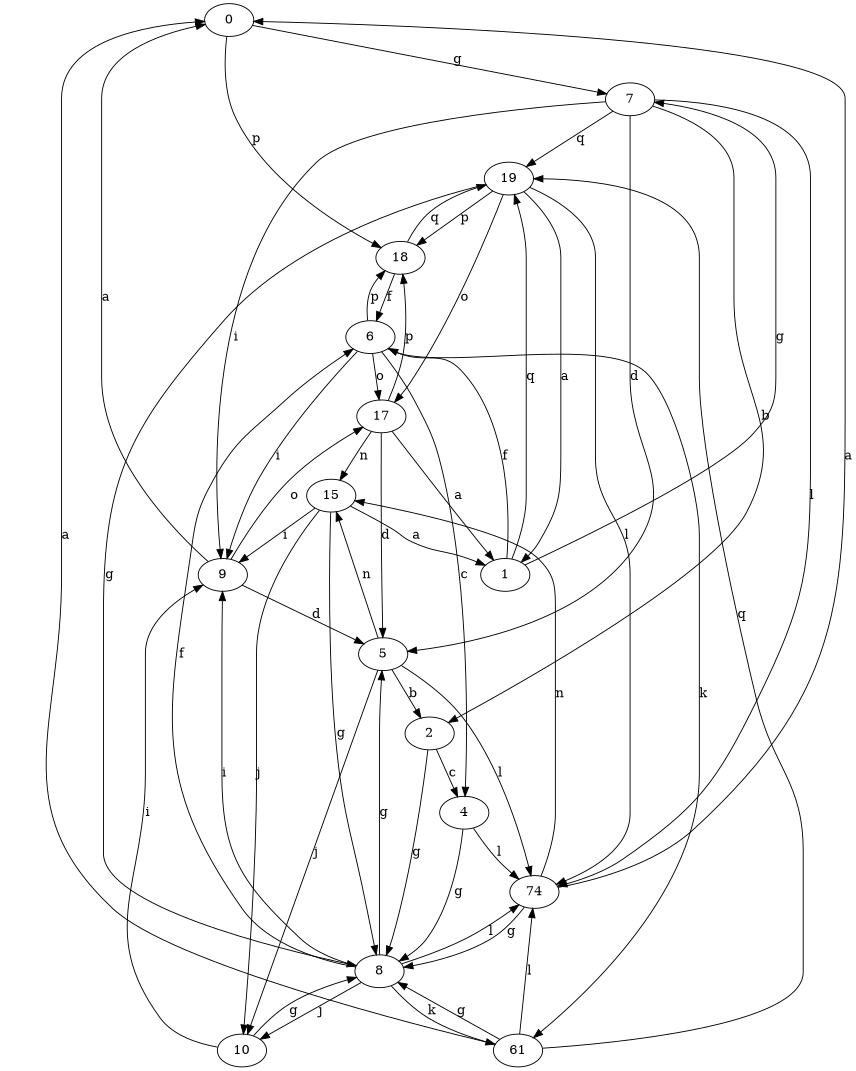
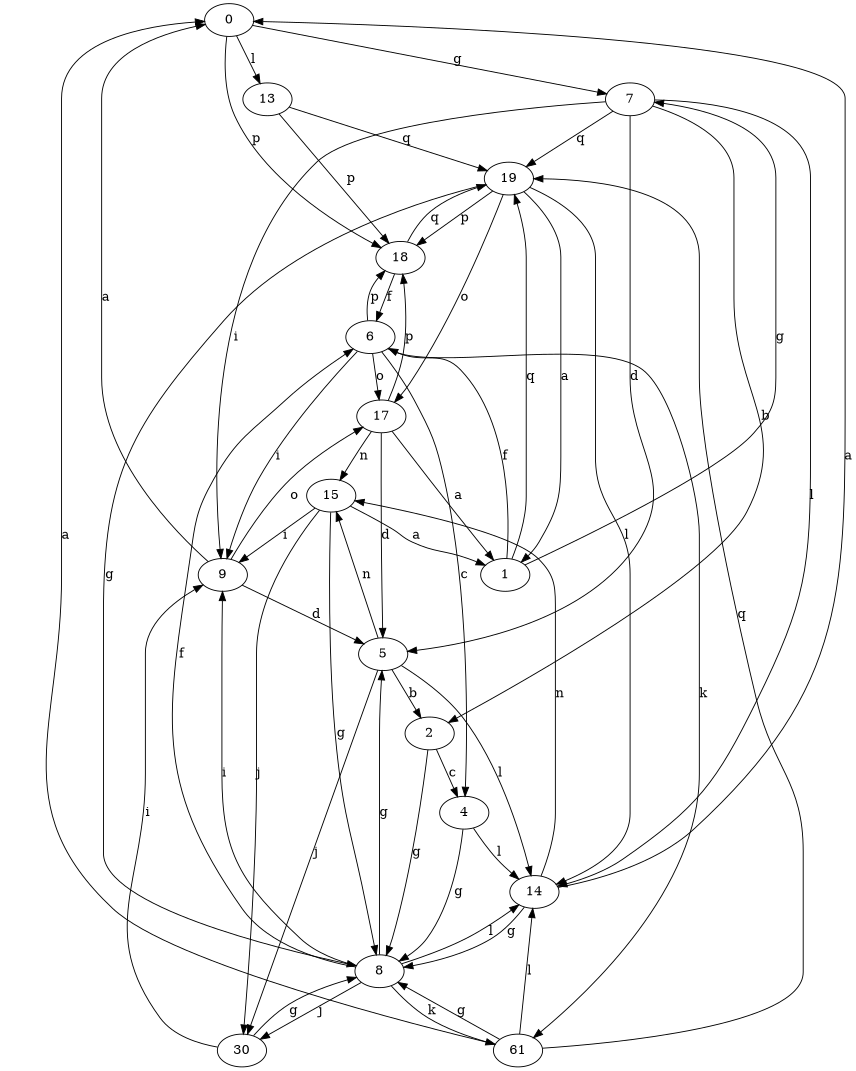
node "13": added
node "74": label "74" -> "14"
node "10": label "10" -> "30"
